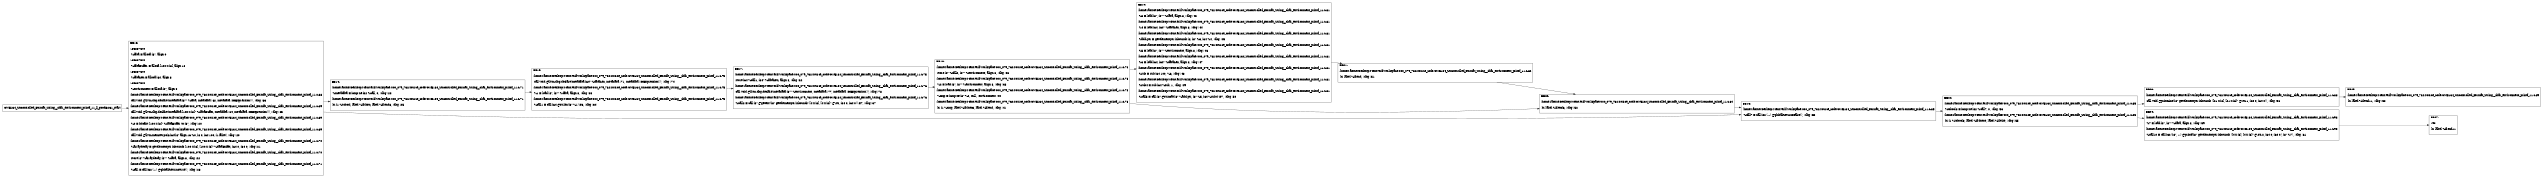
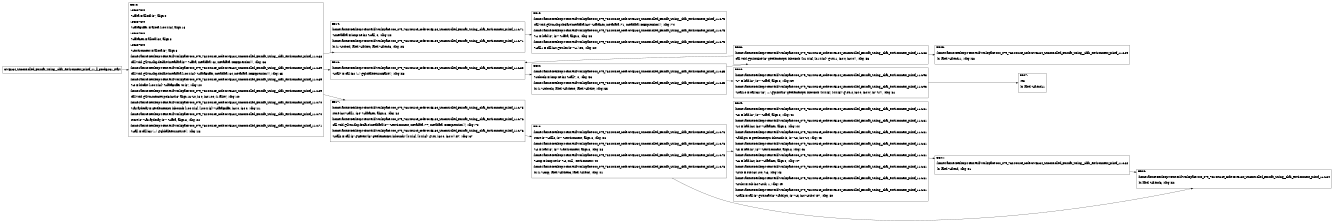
edge "BB15:" -> "BB17:": now "BB13:" -> "BB17:"
edge "BB20:" -> "BB16:": now "BB23:" -> "BB16:"
